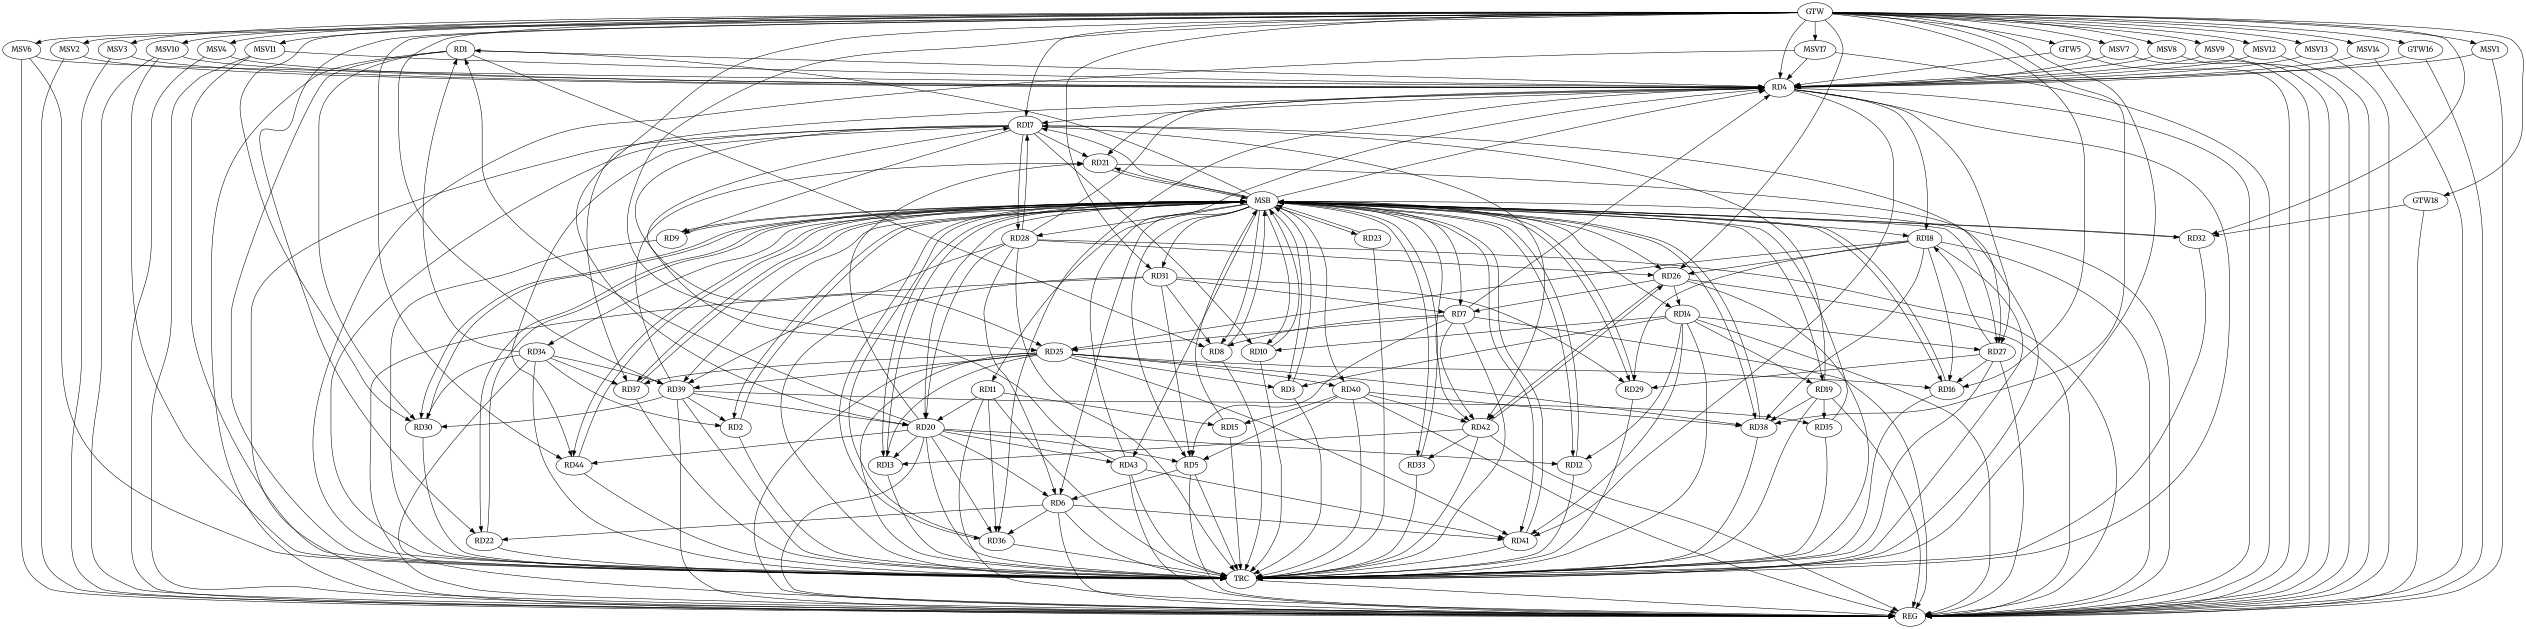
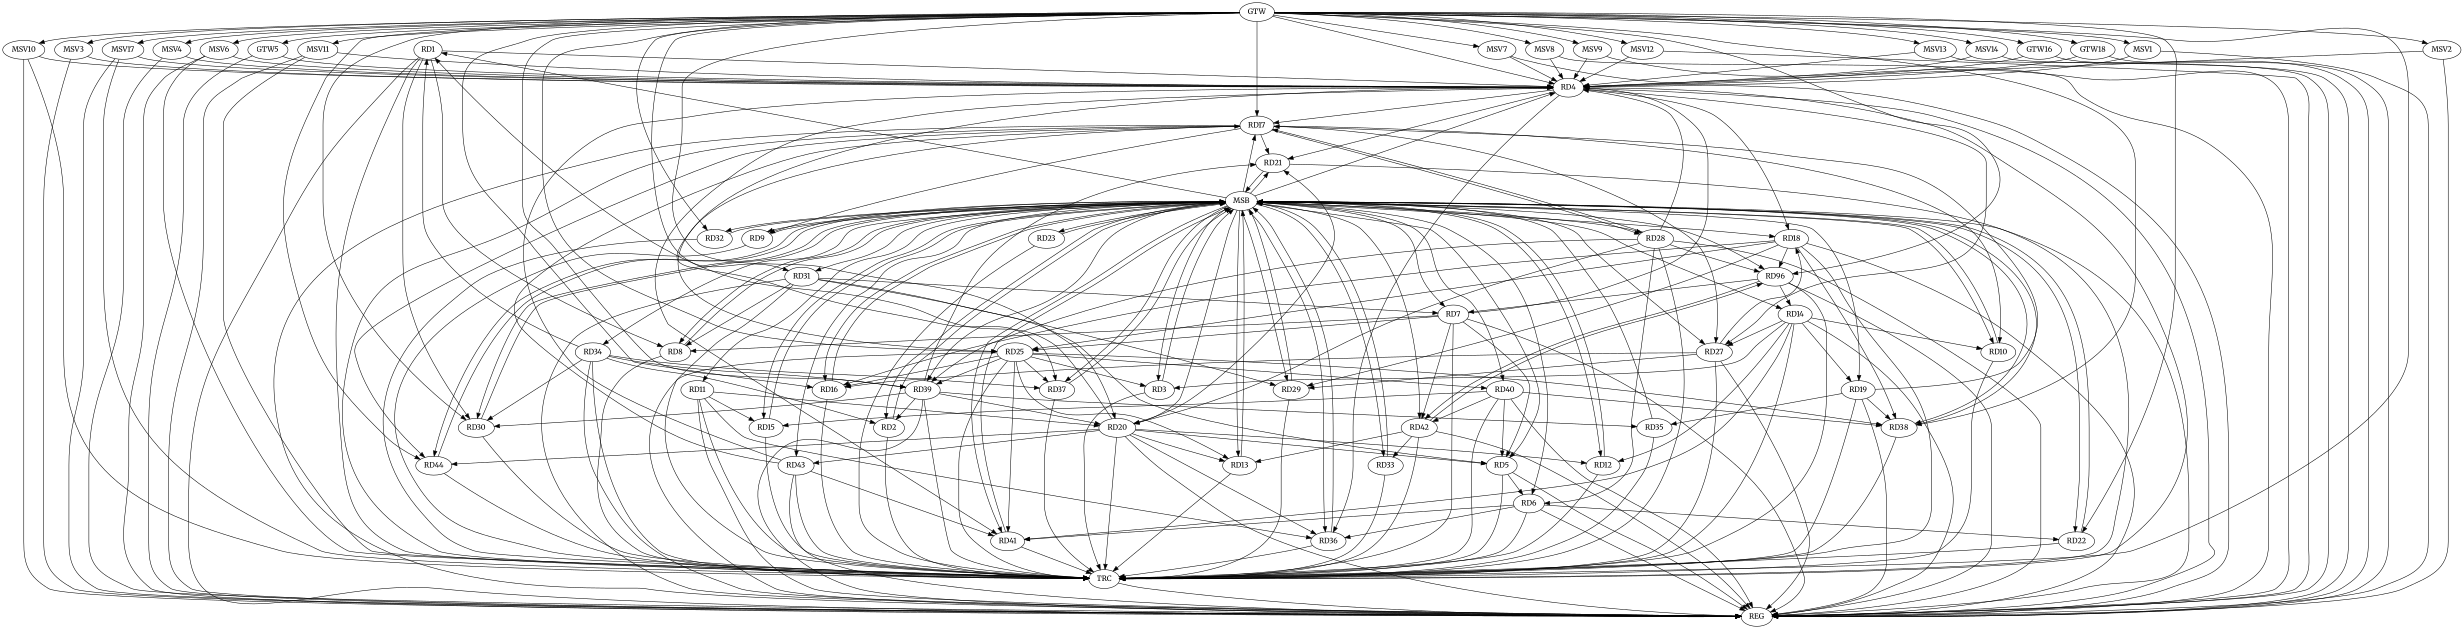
edge "RD17" -> "RD42": removed
edge "GTW18" -> "RD32": now "GTW18" -> "RD4"
edge "MSB" -> "RD15": added
node "RD26": label "RD26" -> "RD96"
edge "RD20" -> "RD6": removed
